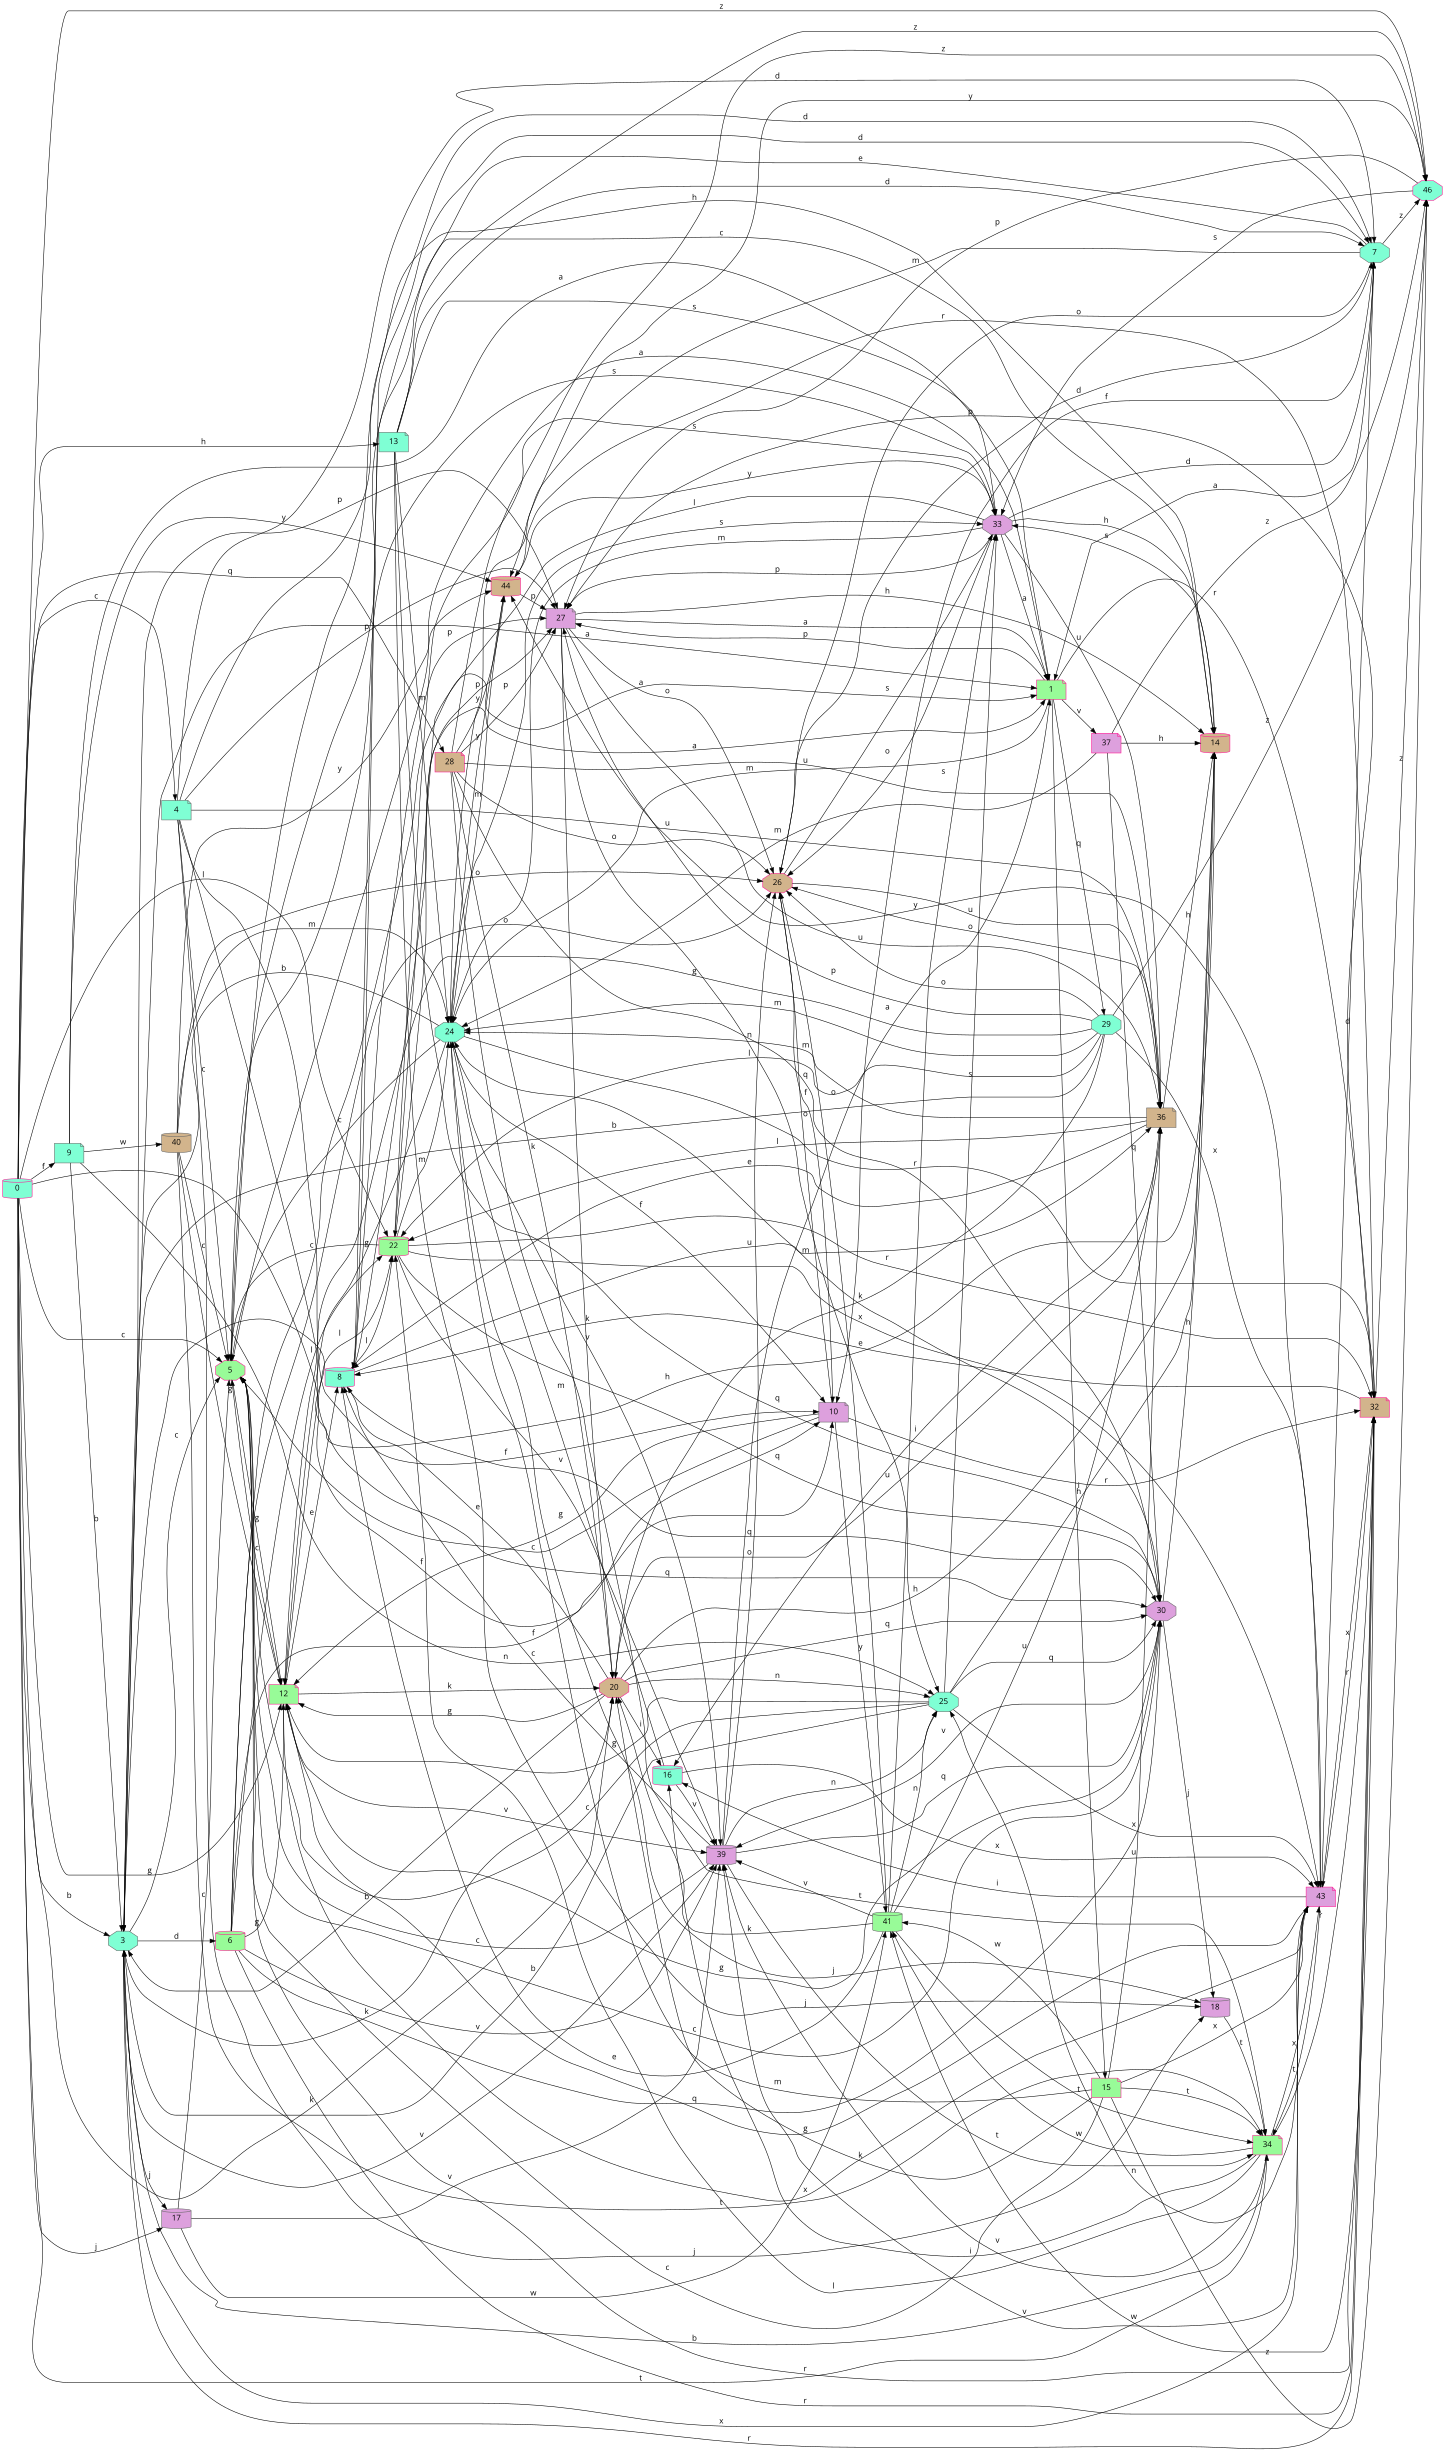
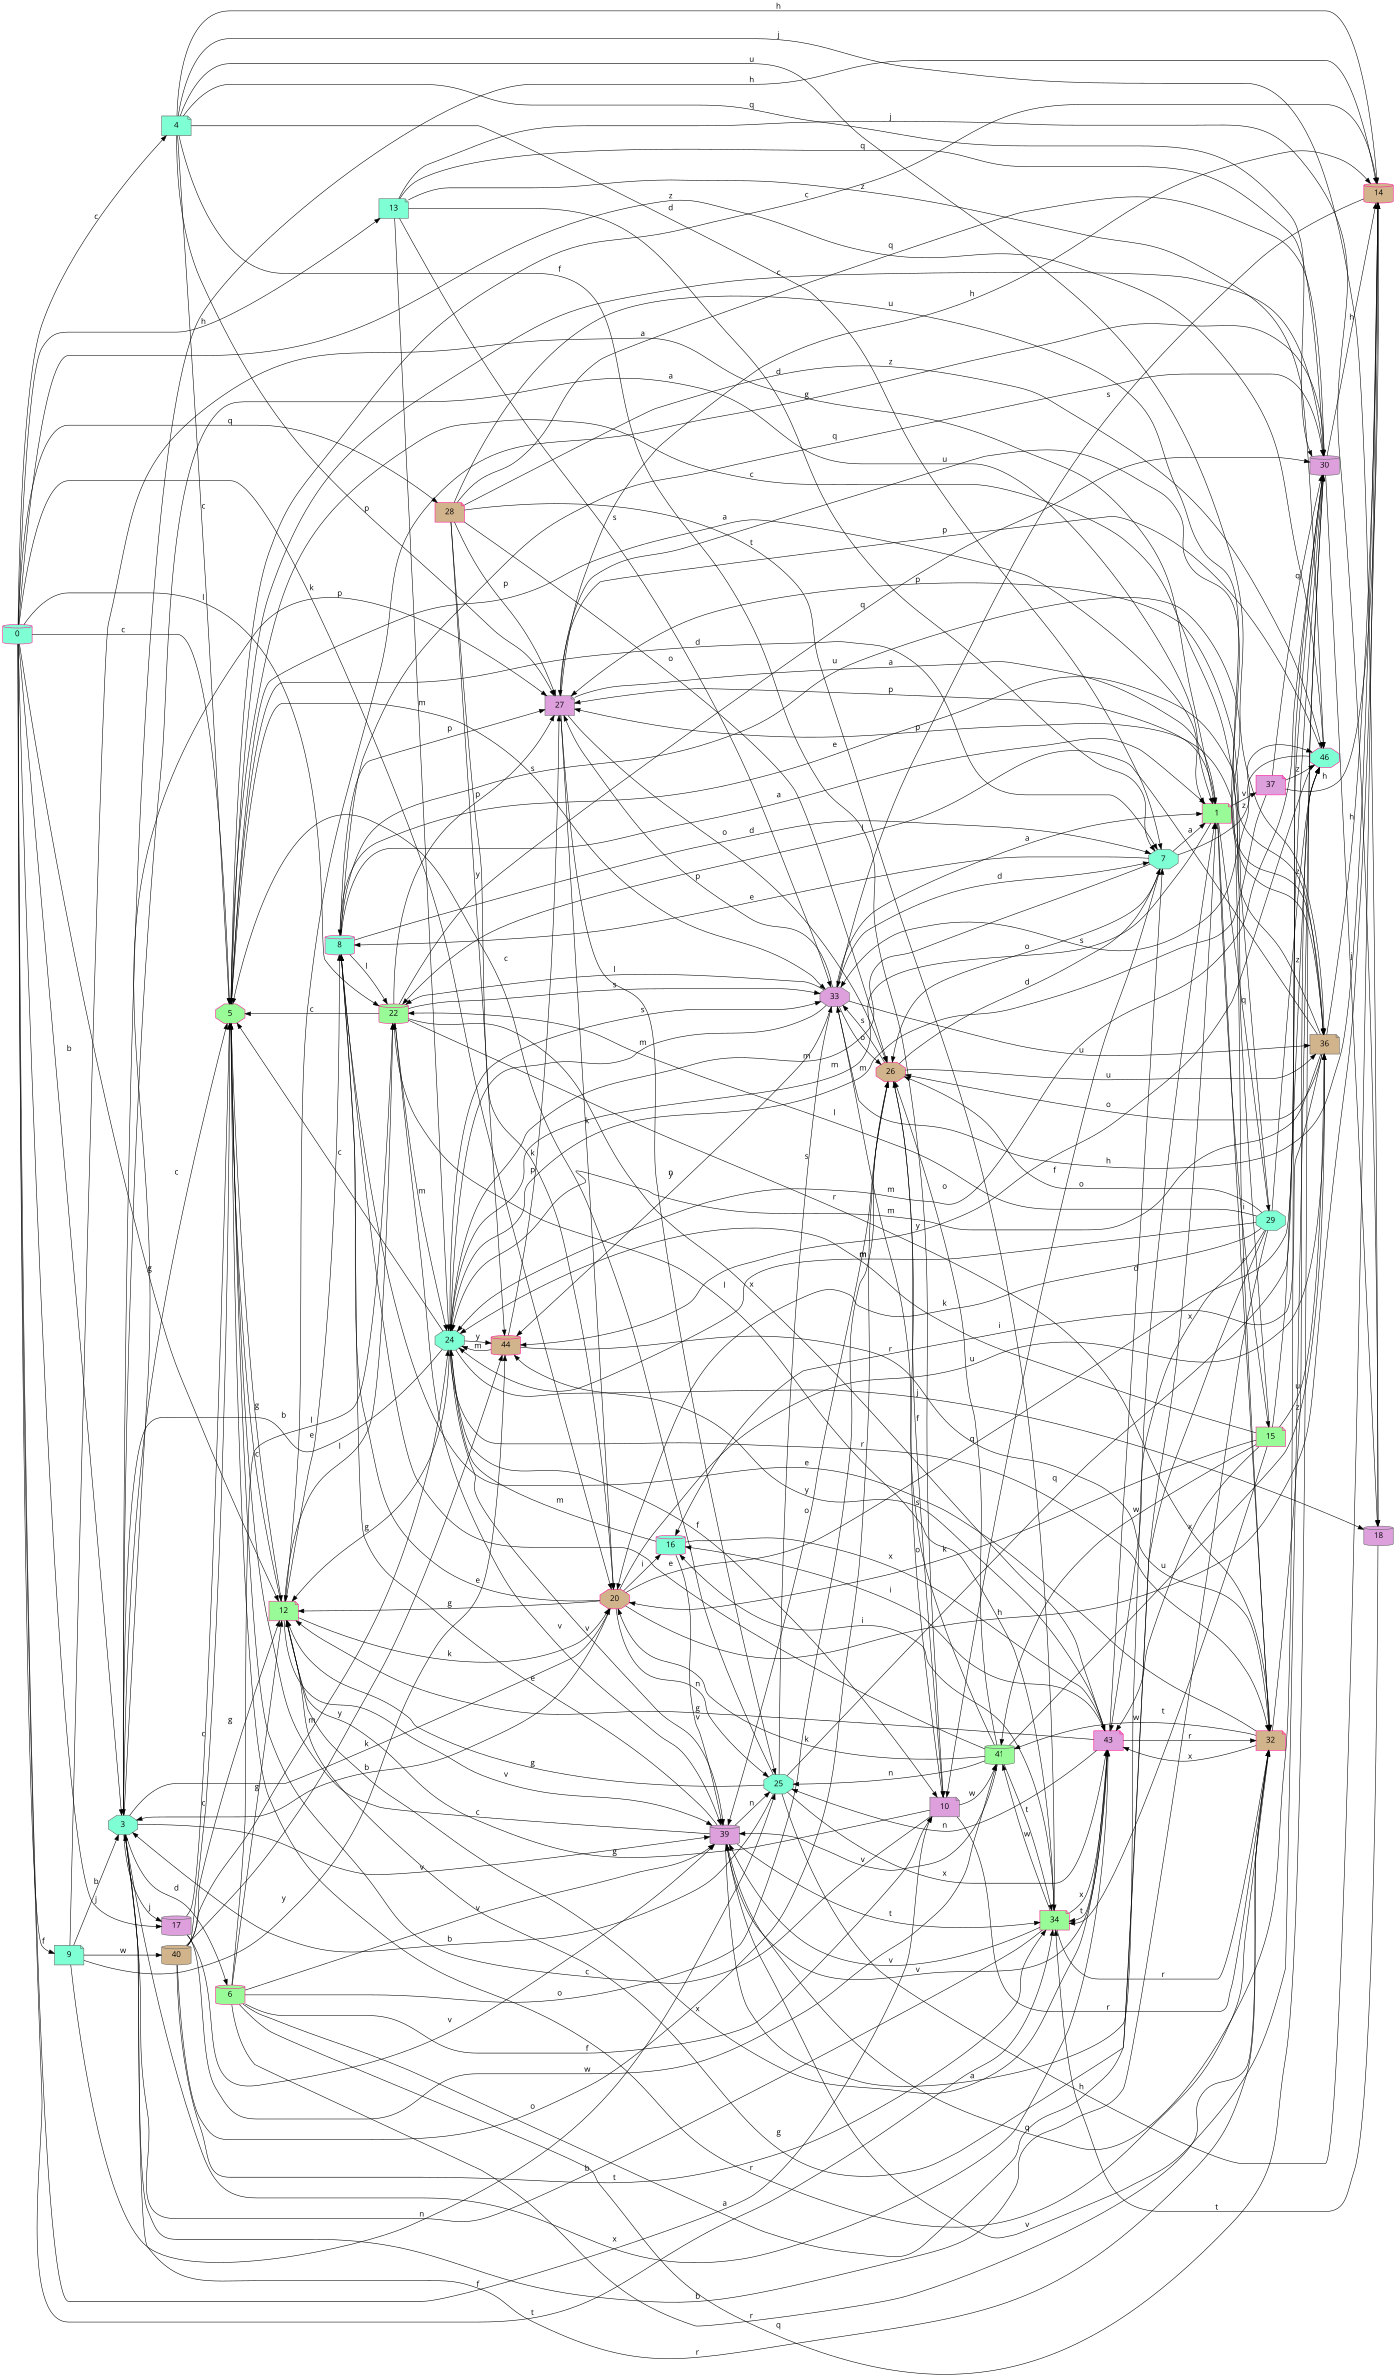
edge "39" -> "26": reversed
node "30": shape octagon -> cylinder
edge "10" -> "41": label "y" -> "w"
edge "39" -> "8": label "c" -> "e"
